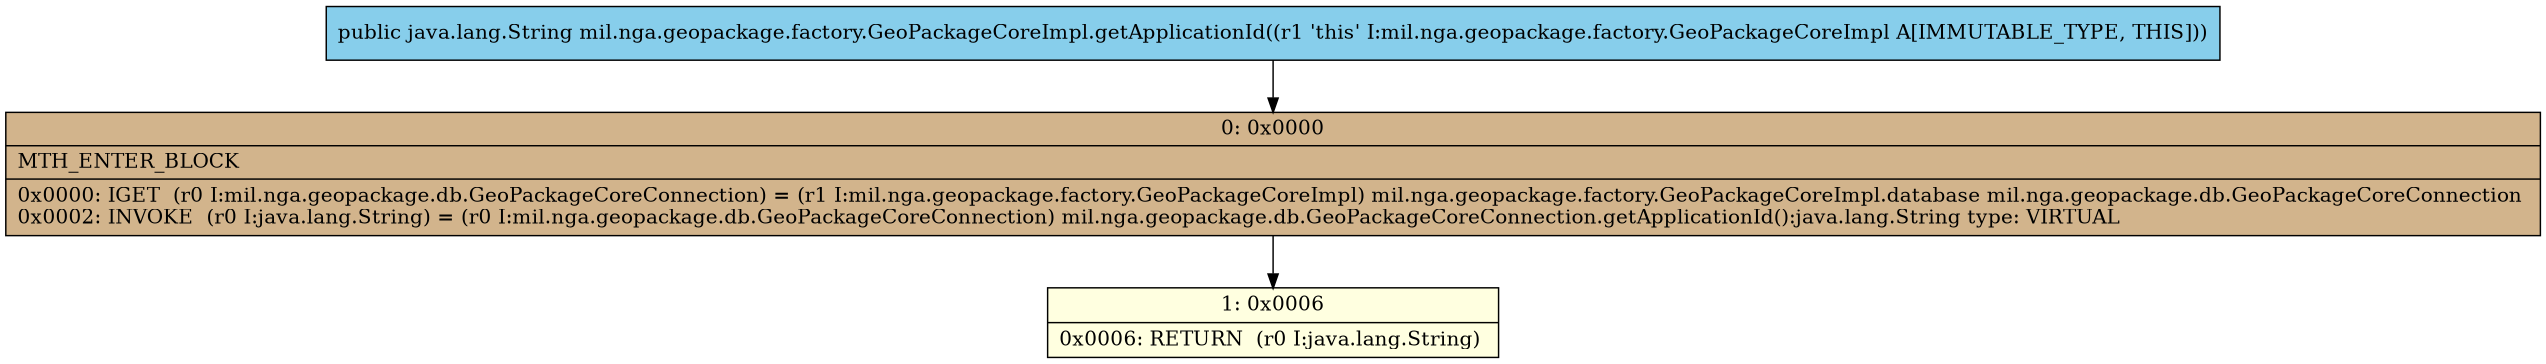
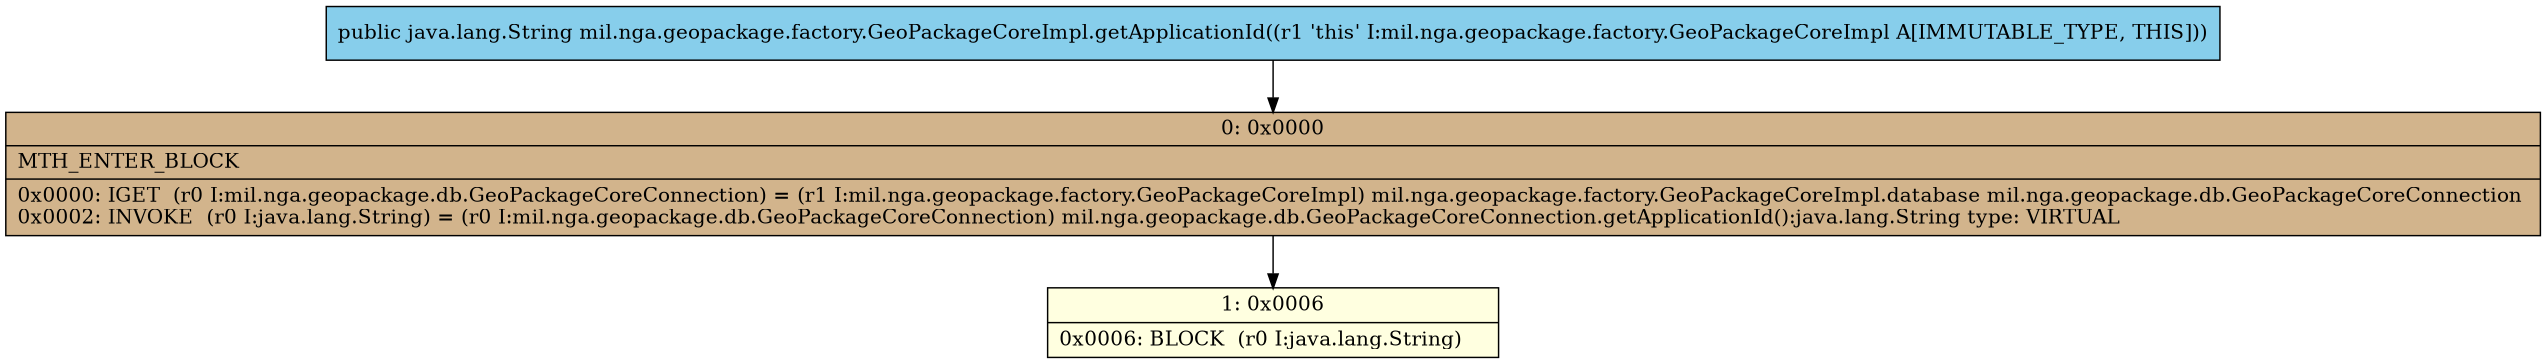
node "1: 0x0006": text "0x0006: RETURN  (r0 I:java.lang.String)" -> "0x0006: BLOCK  (r0 I:java.lang.String)"
